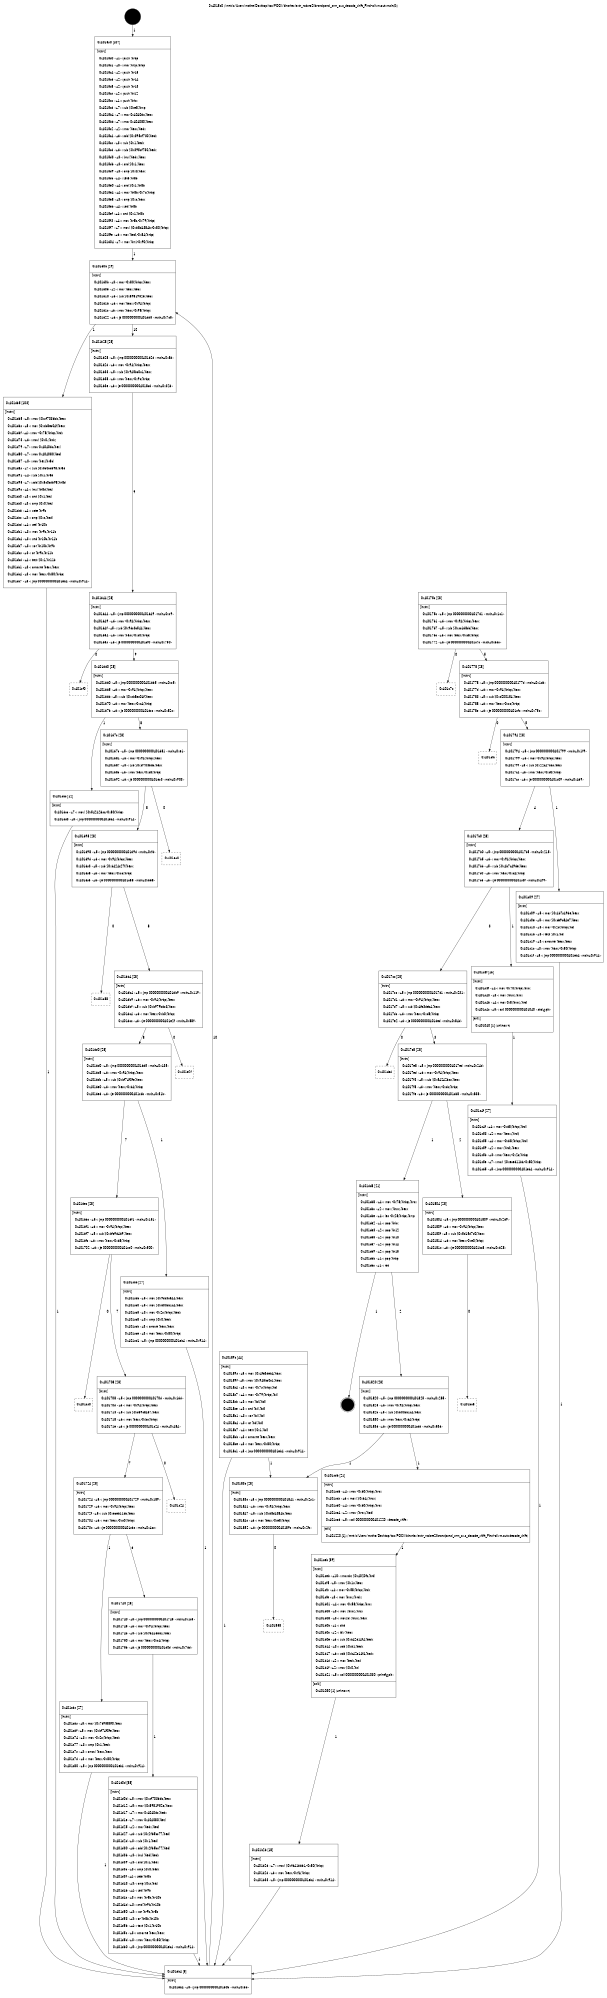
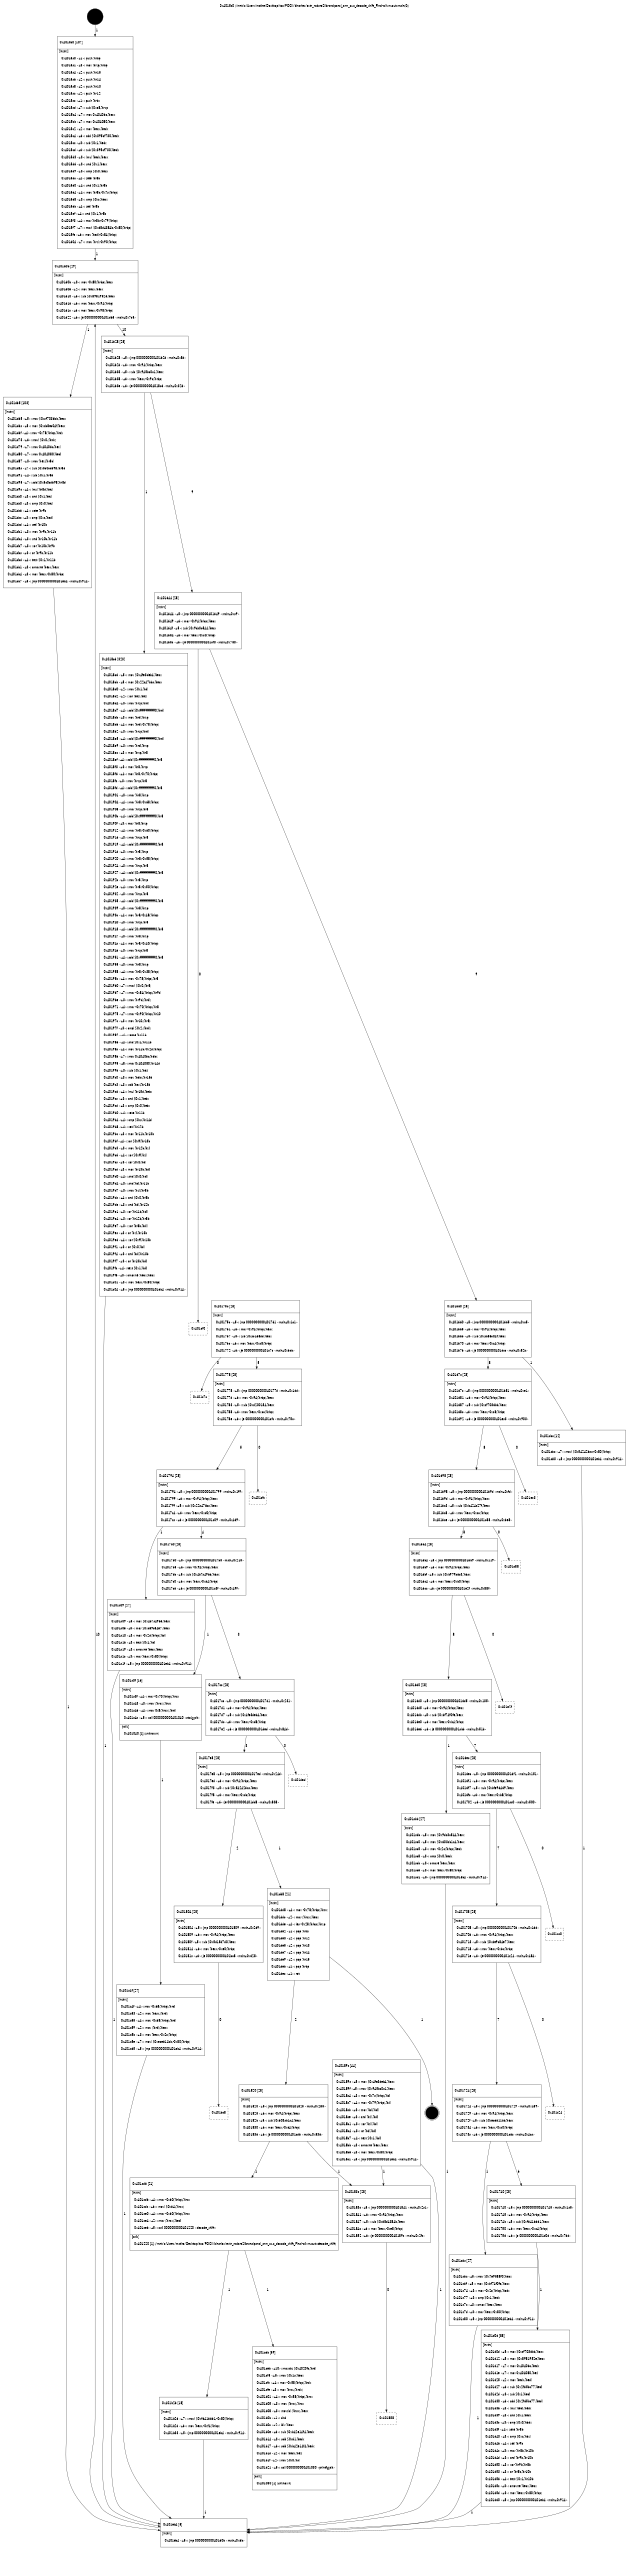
node "0x4018c6 [323]": added
edge "0x401aeb [59]" -> "0x401b26 [18]": now "0x401ad6 [21]" -> "0x401b26 [18]"
